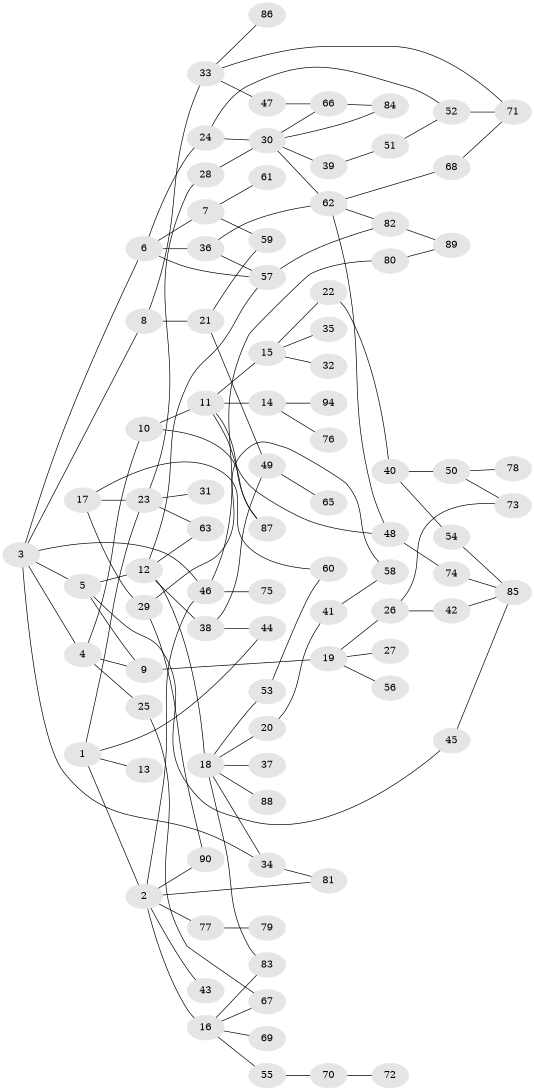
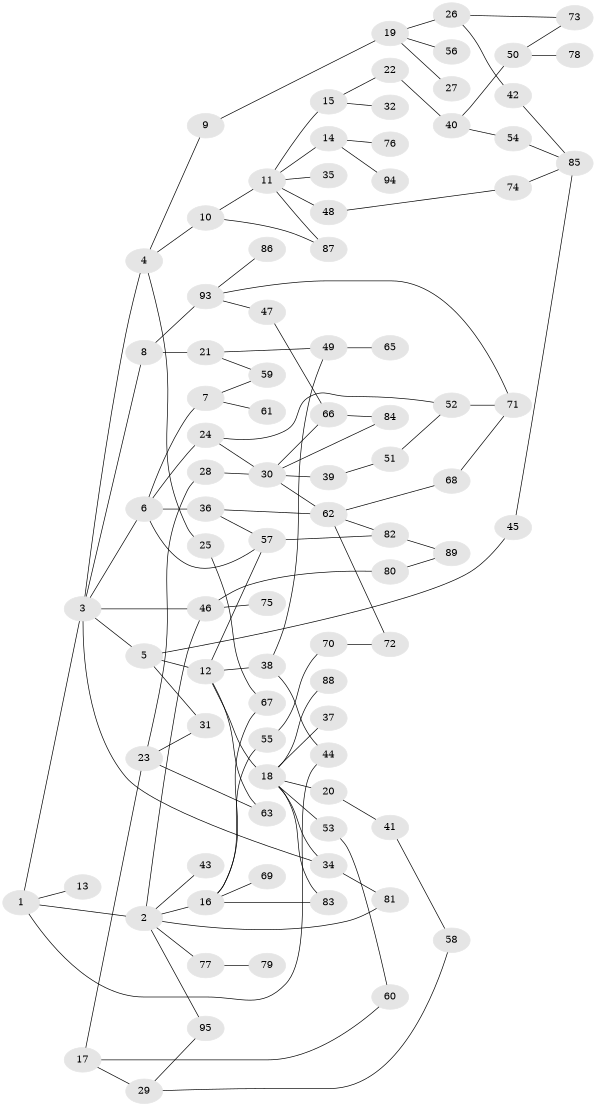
node "33": label "33" -> "93"
edge "35" -- "15": now "35" -- "11"
edge "62" -- "48": now "62" -- "72"
edge "23" -- "1": now "3" -- "1"
edge "5" -- "9": now "5" -- "31"
node "90": label "90" -> "95"
